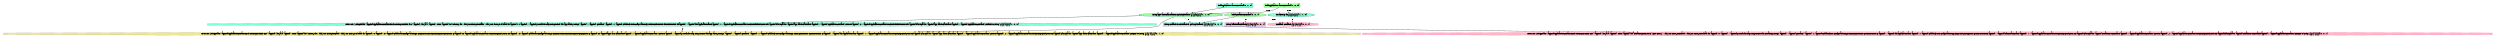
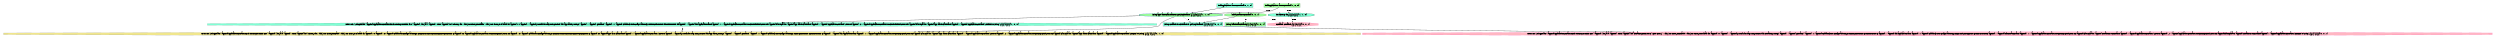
edge "int memoryMbs@@@2@@@['1', '1', '0']" -> "Container container@@@2@@@['0', '0', '1']": label "0" -> "true"
node "String helixInstanceName@@@2@@@['0', '0', '1']": fillcolor lightpink -> palegreen
